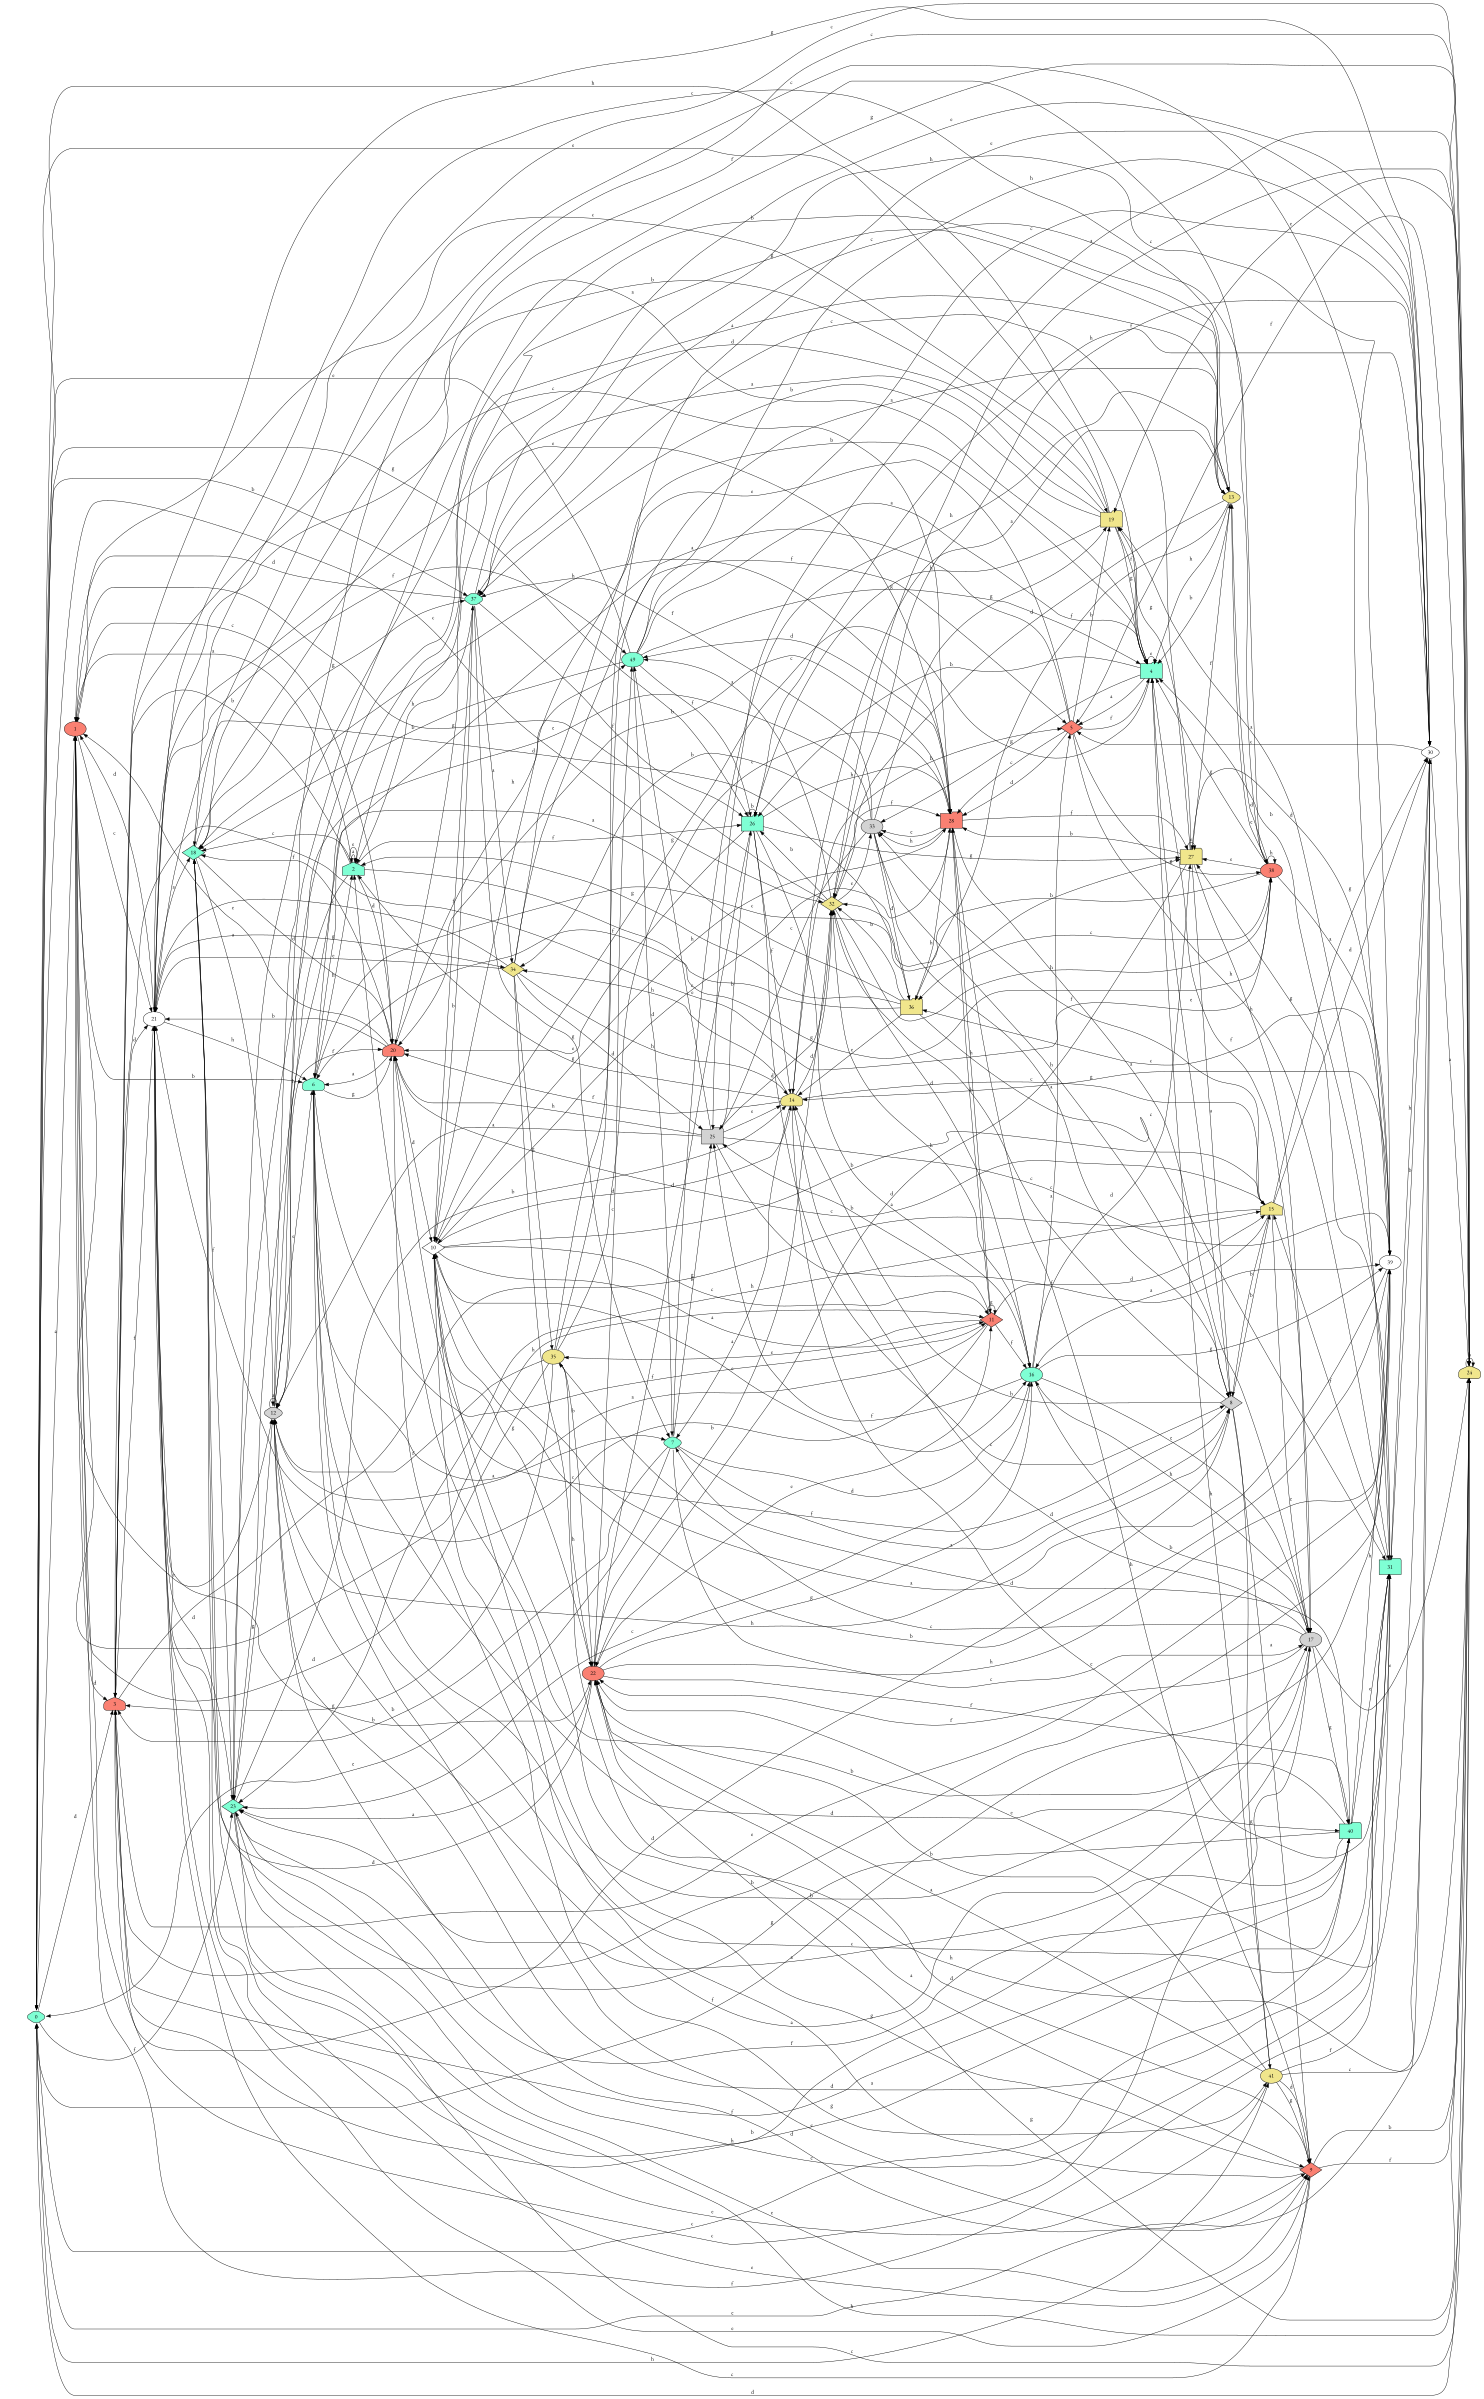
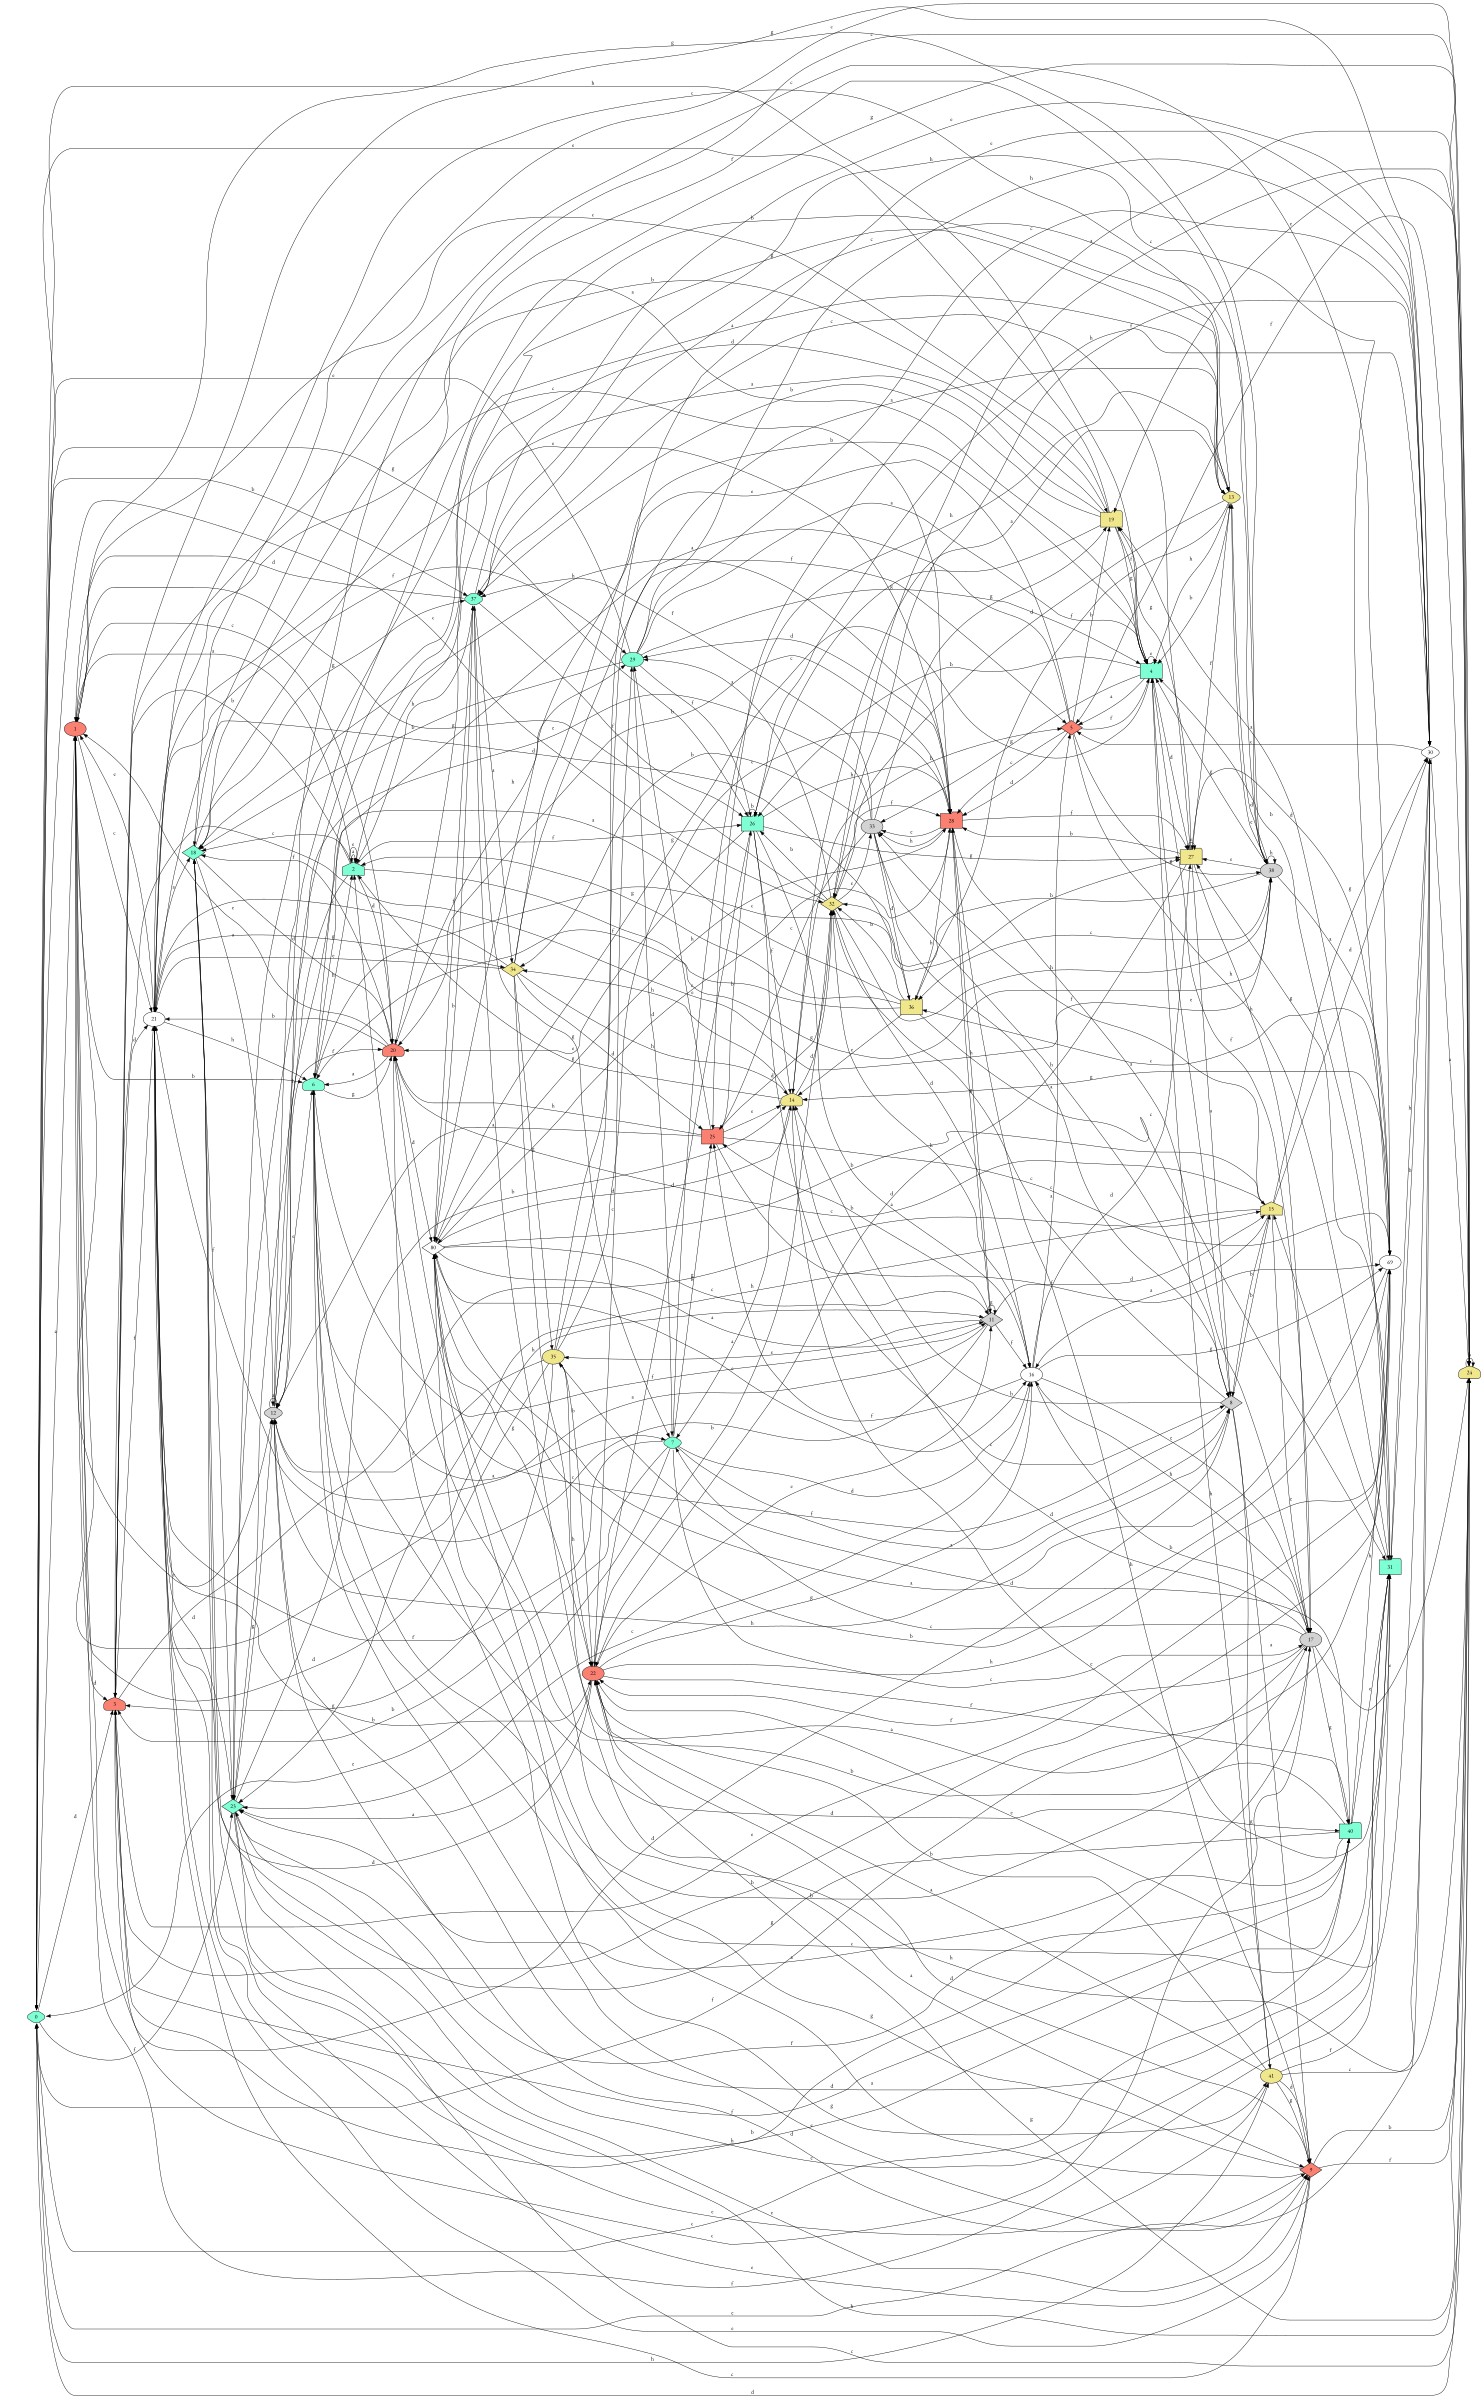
edge "1" -> "38": added, label "g"
edge "19" -> "26": label "h" -> "a"
node "49": label "49" -> "29"
edge "4" -> "27": added, label "d"
edge "21" -> "1": label "d" -> "e"
node "38": fillcolor salmon -> lightgrey
edge "14" -> "15": removed, label "c"
edge "28" -> "11": label "b" -> "g"
edge "14" -> "20": removed, label "f"
node "25": fillcolor lightgrey -> salmon
node "10": label "10" -> "80"
node "39": label "39" -> "69"
node "11": fillcolor salmon -> lightgrey
node "16": fillcolor aquamarine -> white
edge "7" -> "21": added, label "f"
edge "17" -> "12": now "17" -> "37"
